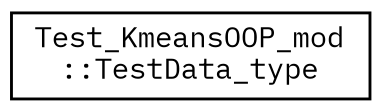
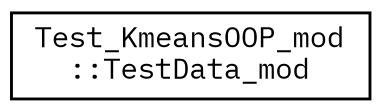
node "Test_KmeansOOP_mod ::TestData_type": label "Test_KmeansOOP_mod ::TestData_type" -> "Test_KmeansOOP_mod ::TestData_mod"
